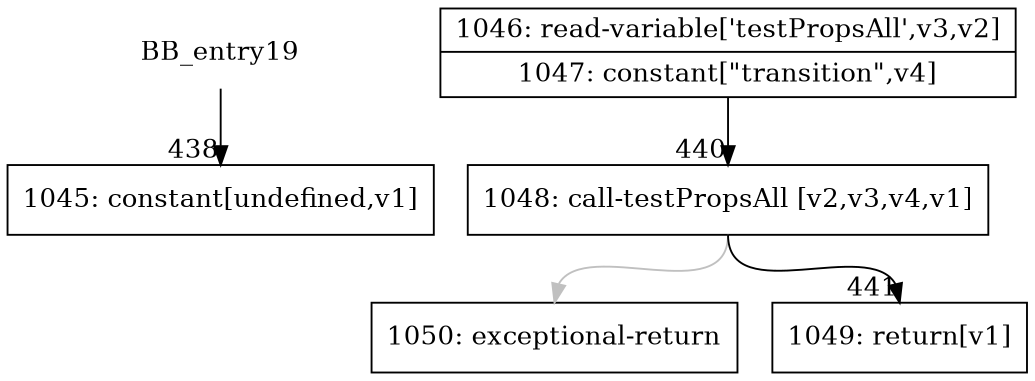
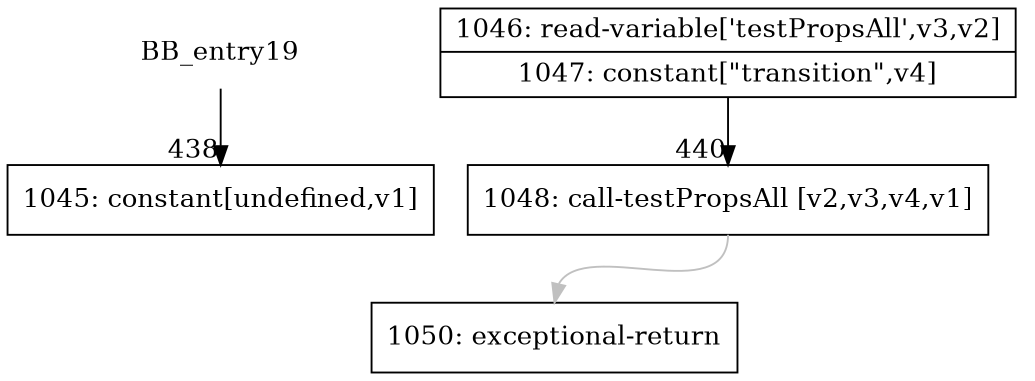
node "1049: return[v1]": removed
